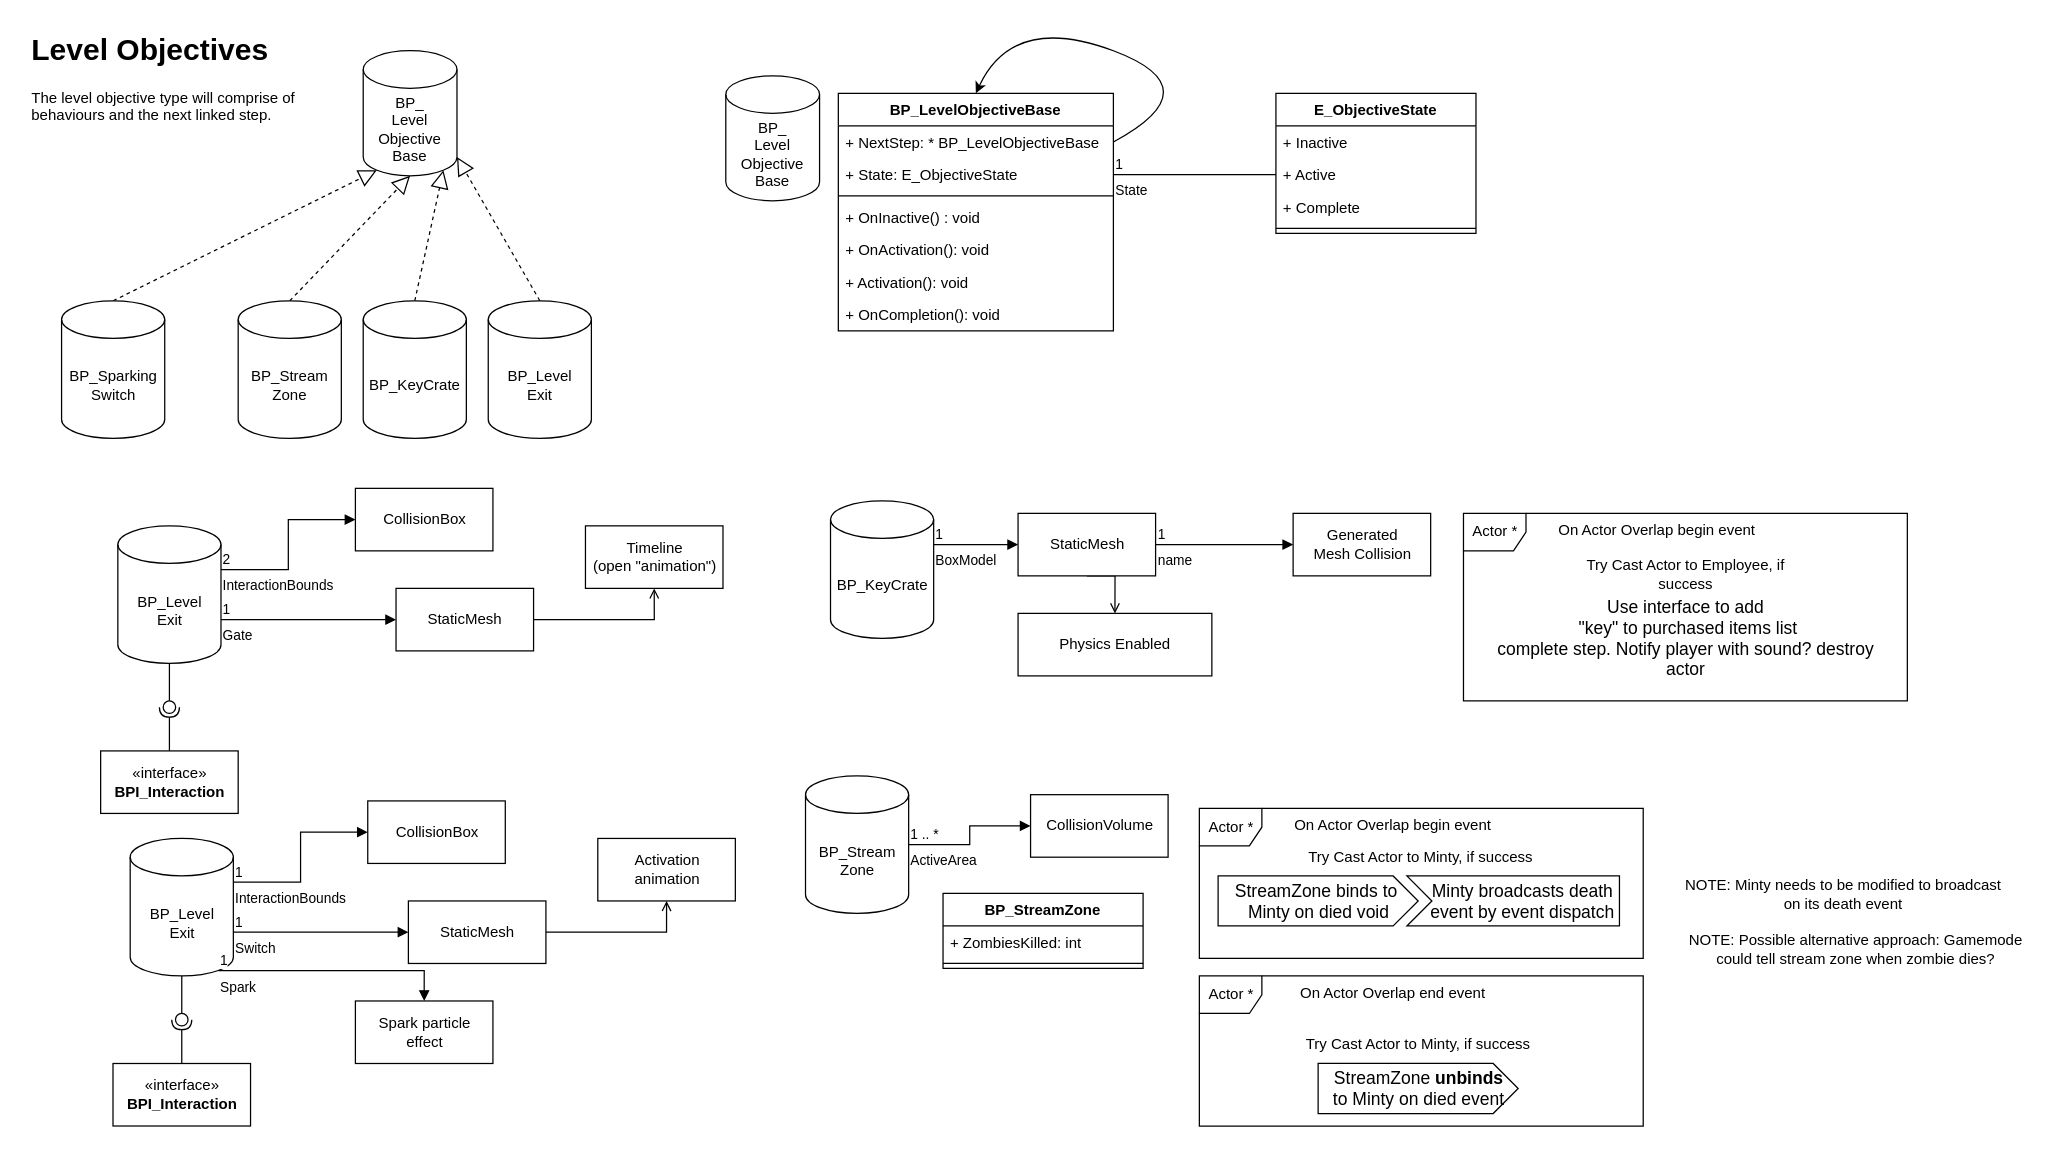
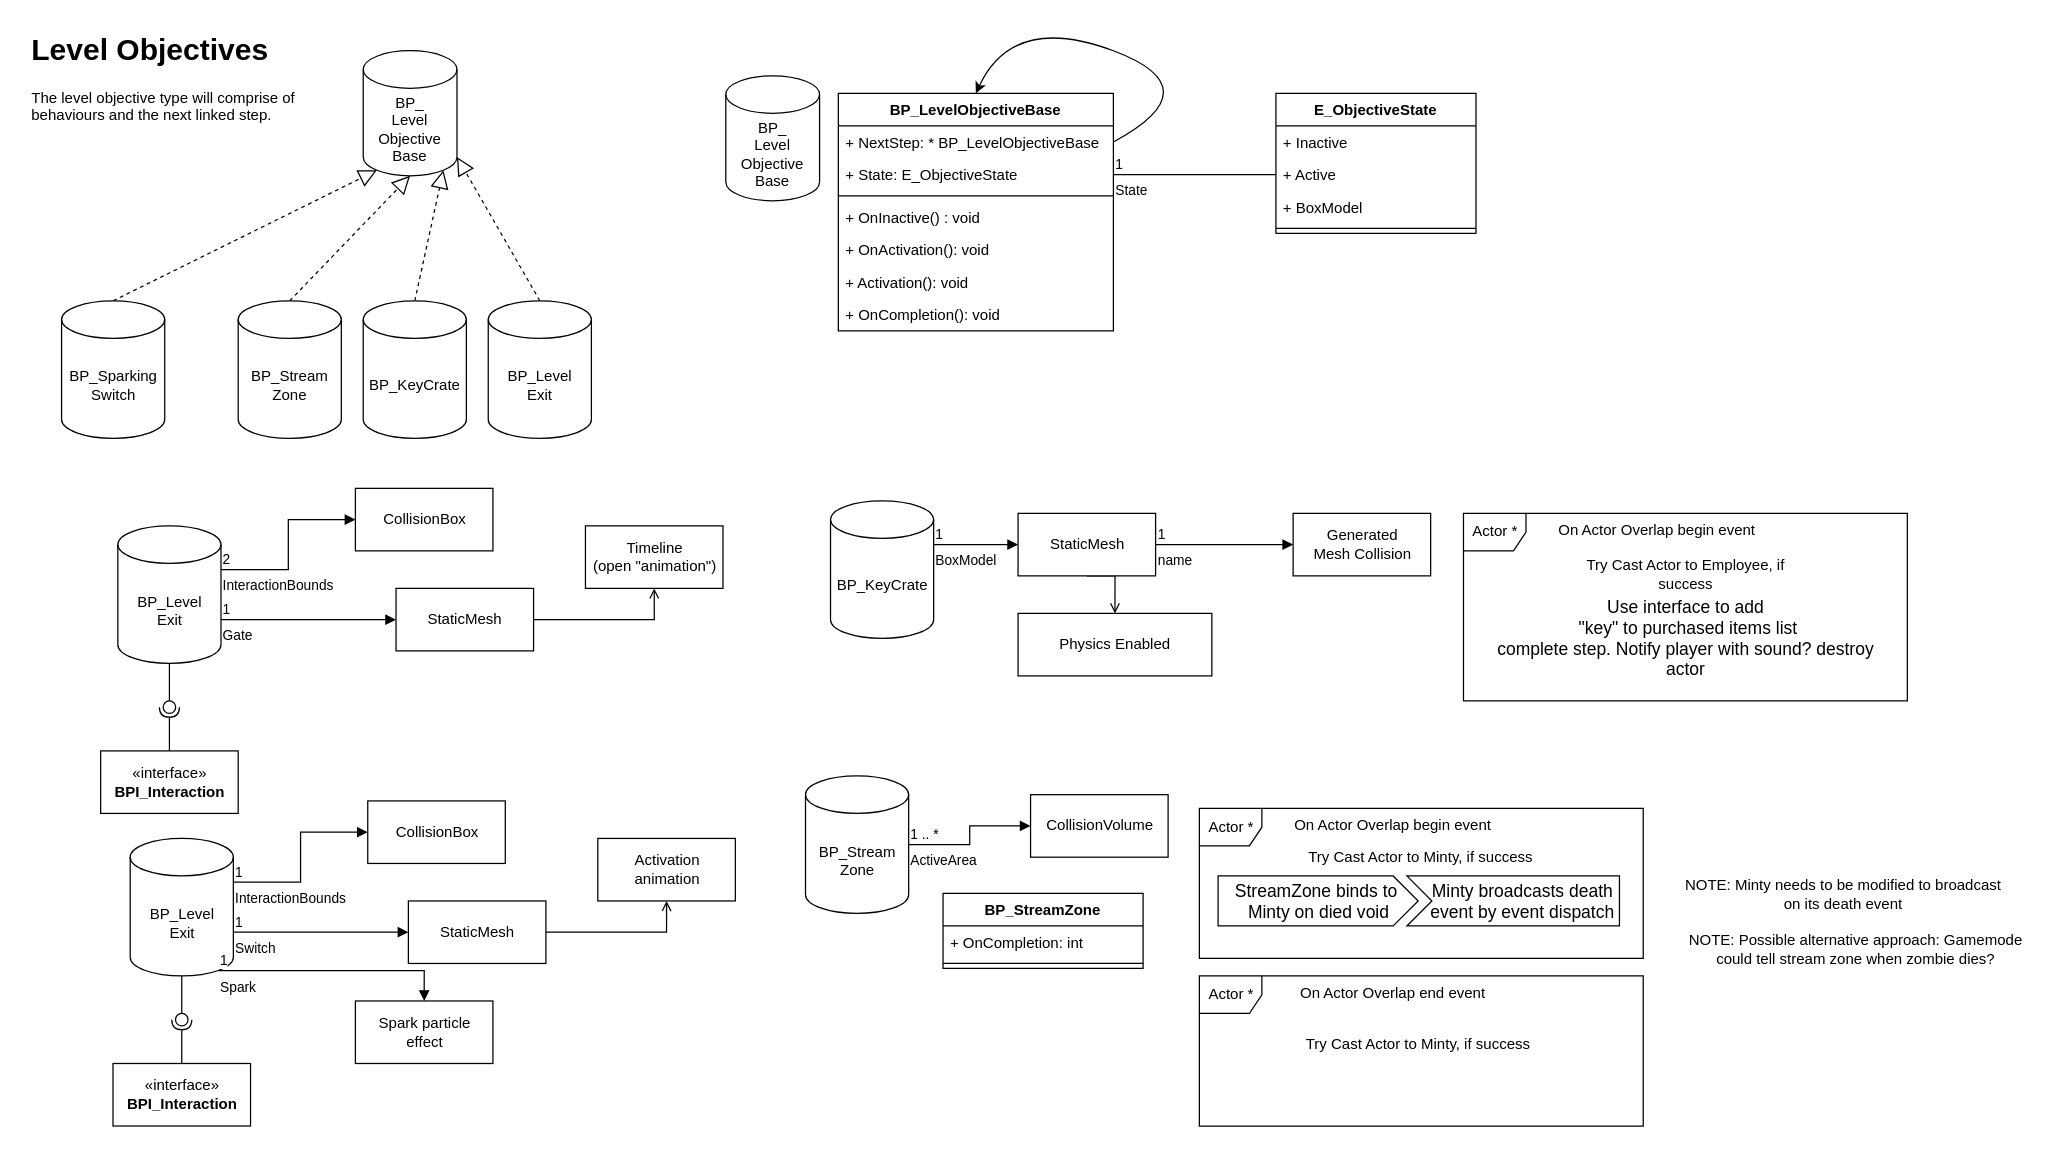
node "+ Complete": label "+ Complete" -> "+ BoxModel"
node "+ ZombiesKilled: int": label "+ ZombiesKilled: int" -> "+ OnCompletion: int"
node "StreamZone unbinds to Minty on died event": removed
